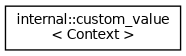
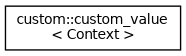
node "internal::custom_value < Context >": label "internal::custom_value < Context >" -> "custom::custom_value < Context >"
